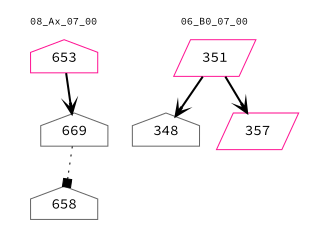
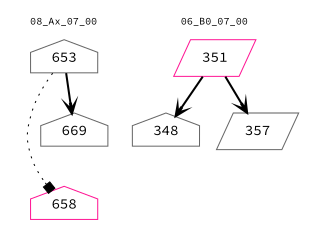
node "653": color deeppink -> gray40
node "357": color deeppink -> gray40
edge "669" -> "658": now "653" -> "658"
node "658": color gray40 -> deeppink
